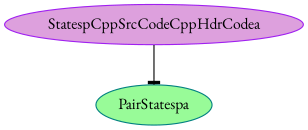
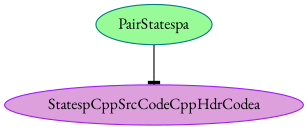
edge "StatespCppSrcCodeCppHdrCodea" -> "PairStatespa": reversed
